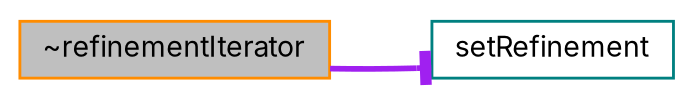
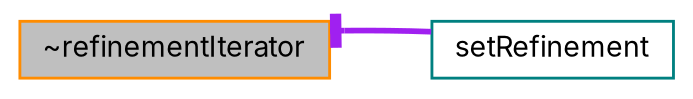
edge "~refinementIterator" -> "setRefinement": reversed
